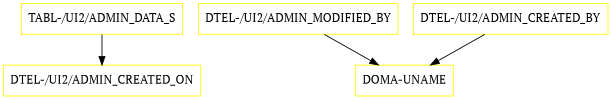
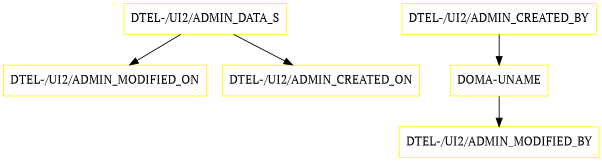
node "TABL-/UI2/ADMIN_DATA_S": label "TABL-/UI2/ADMIN_DATA_S" -> "DTEL-/UI2/ADMIN_DATA_S"
edge "DTEL-/UI2/ADMIN_MODIFIED_BY" -> "DOMA-UNAME": reversed
node "DTEL-/UI2/ADMIN_MODIFIED_ON": added
